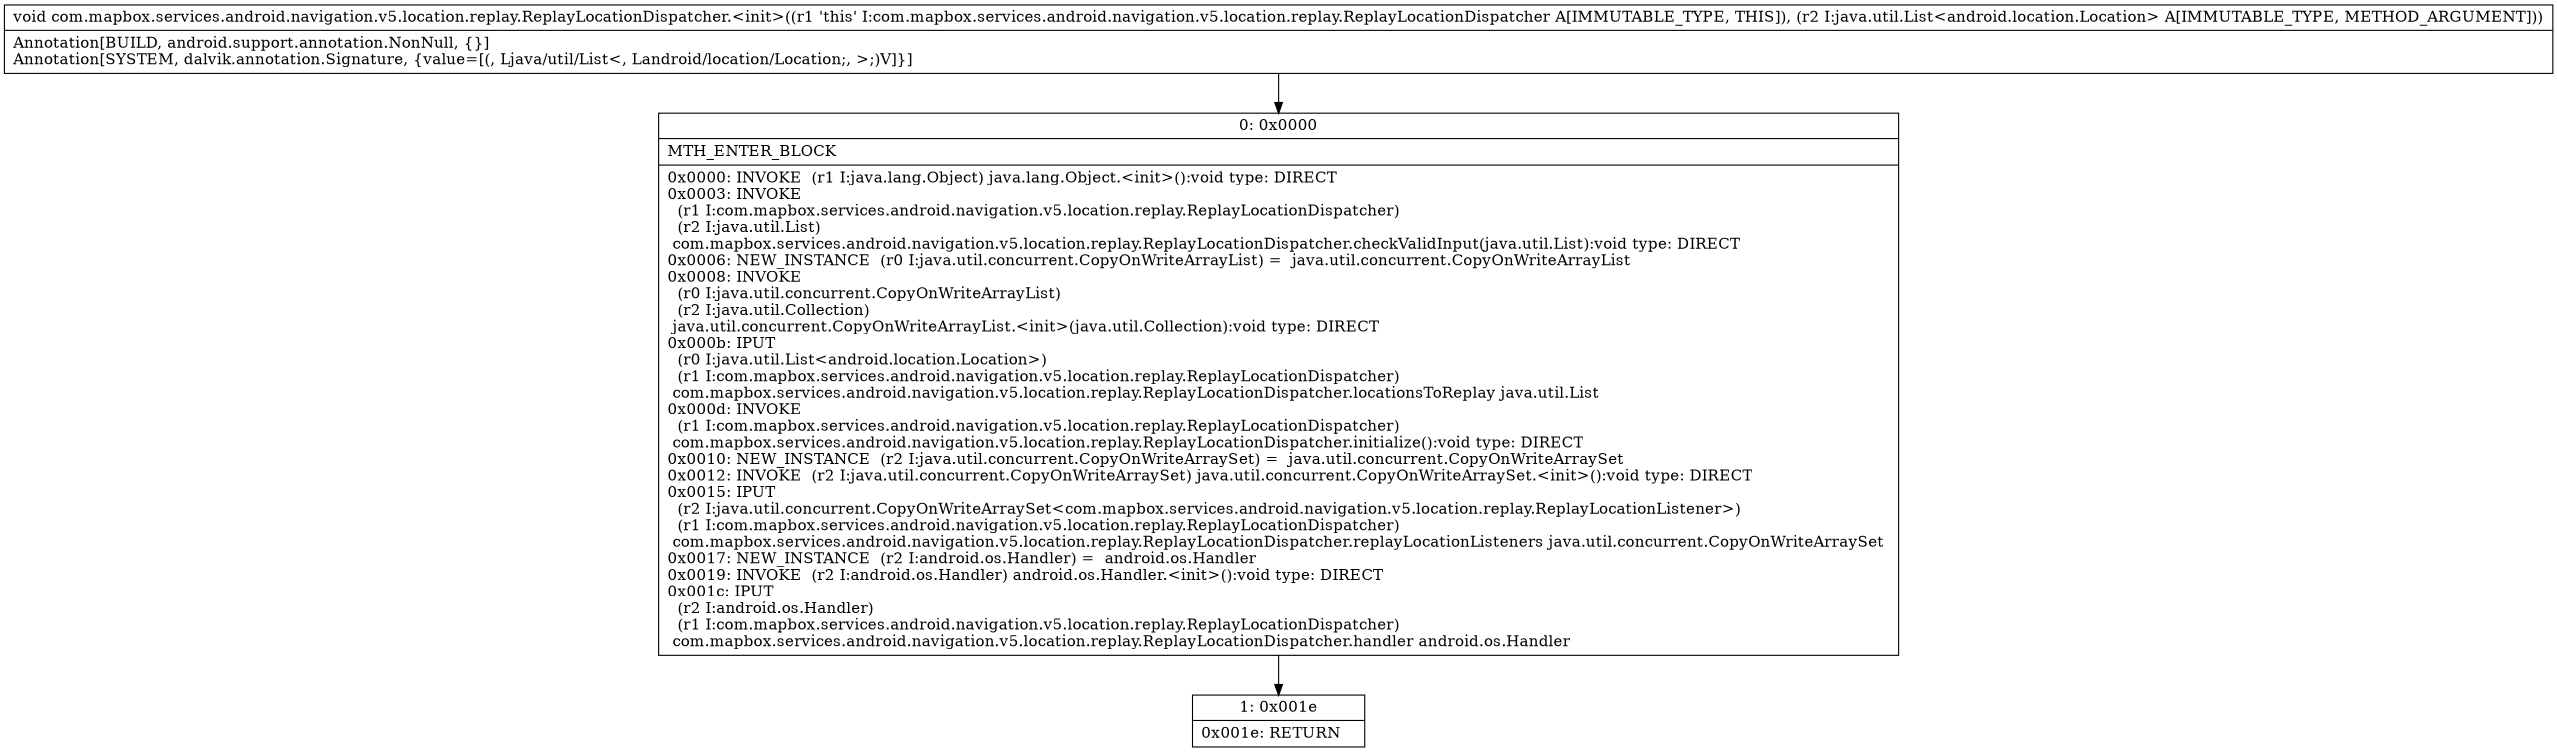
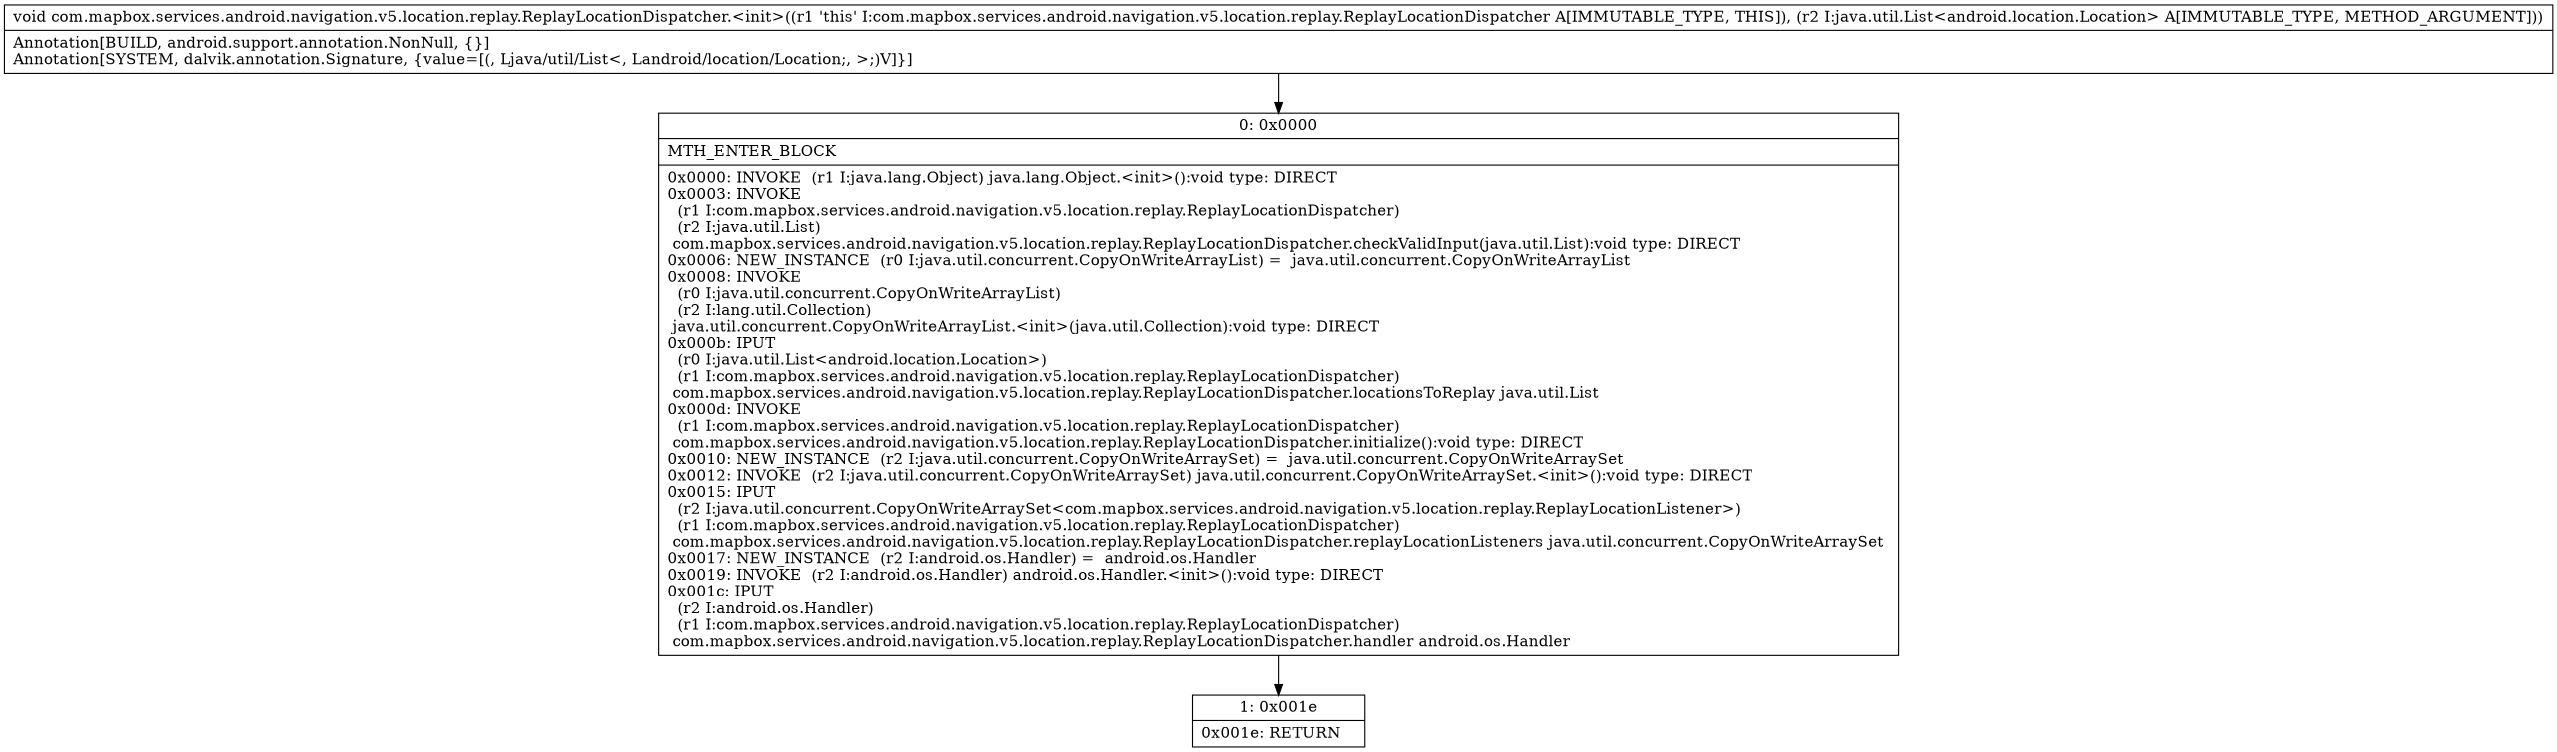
node "0: 0x0000": text "(r2 I:java.util.Collection)" -> "(r2 I:lang.util.Collection)"
